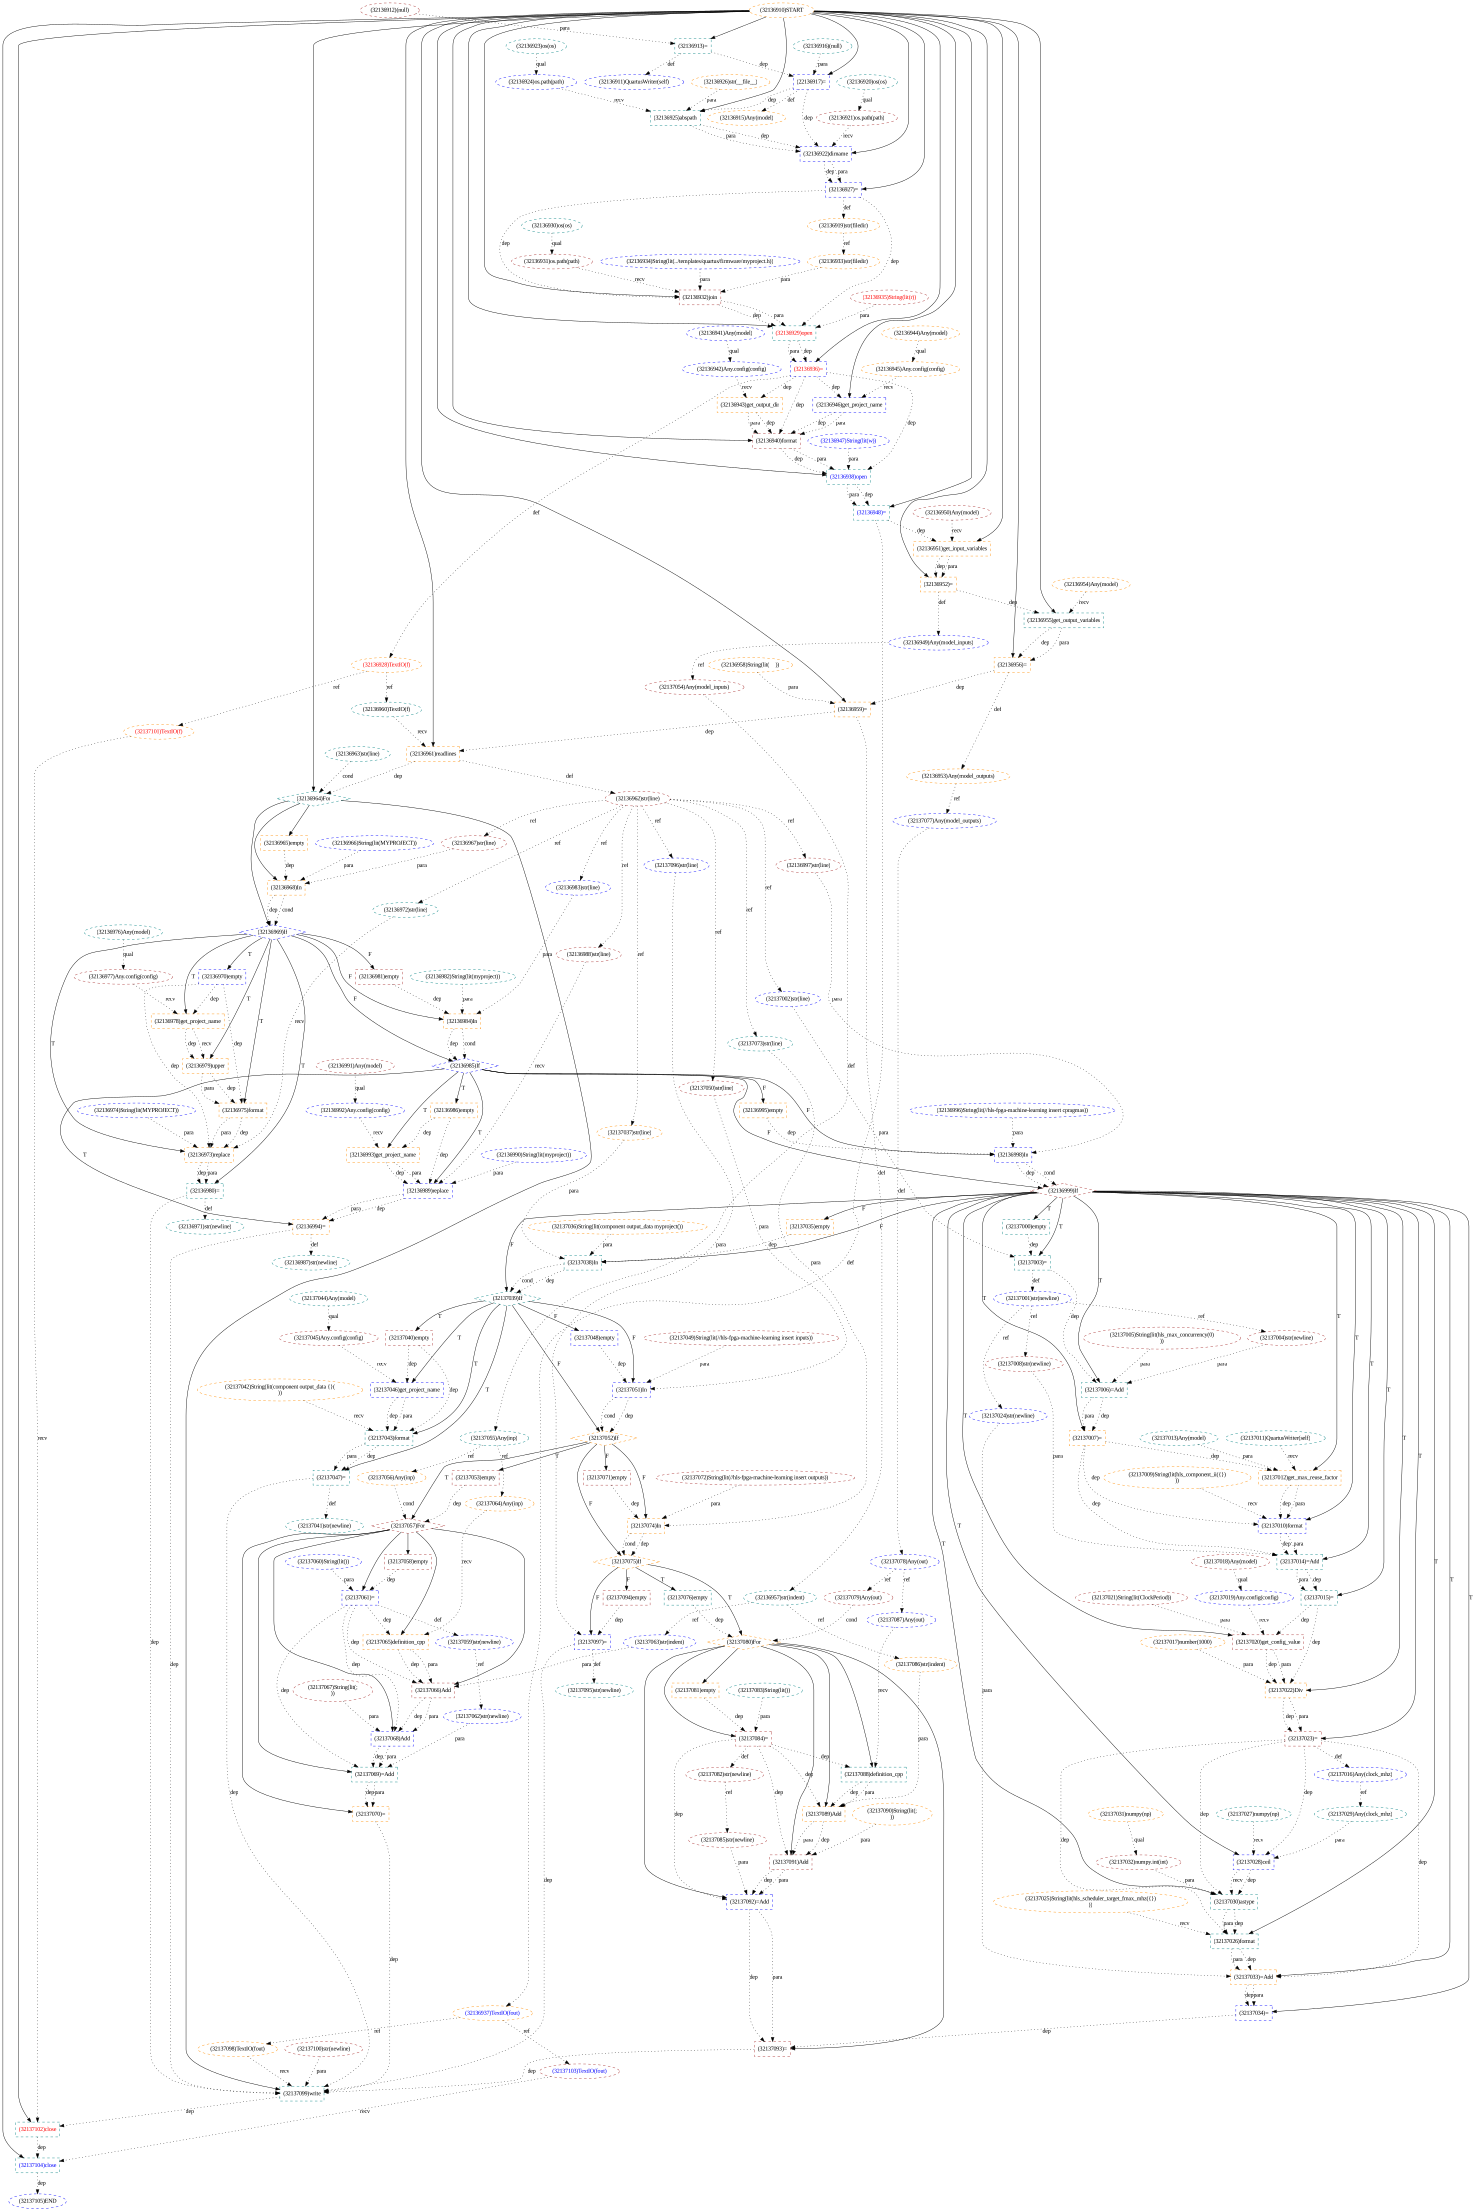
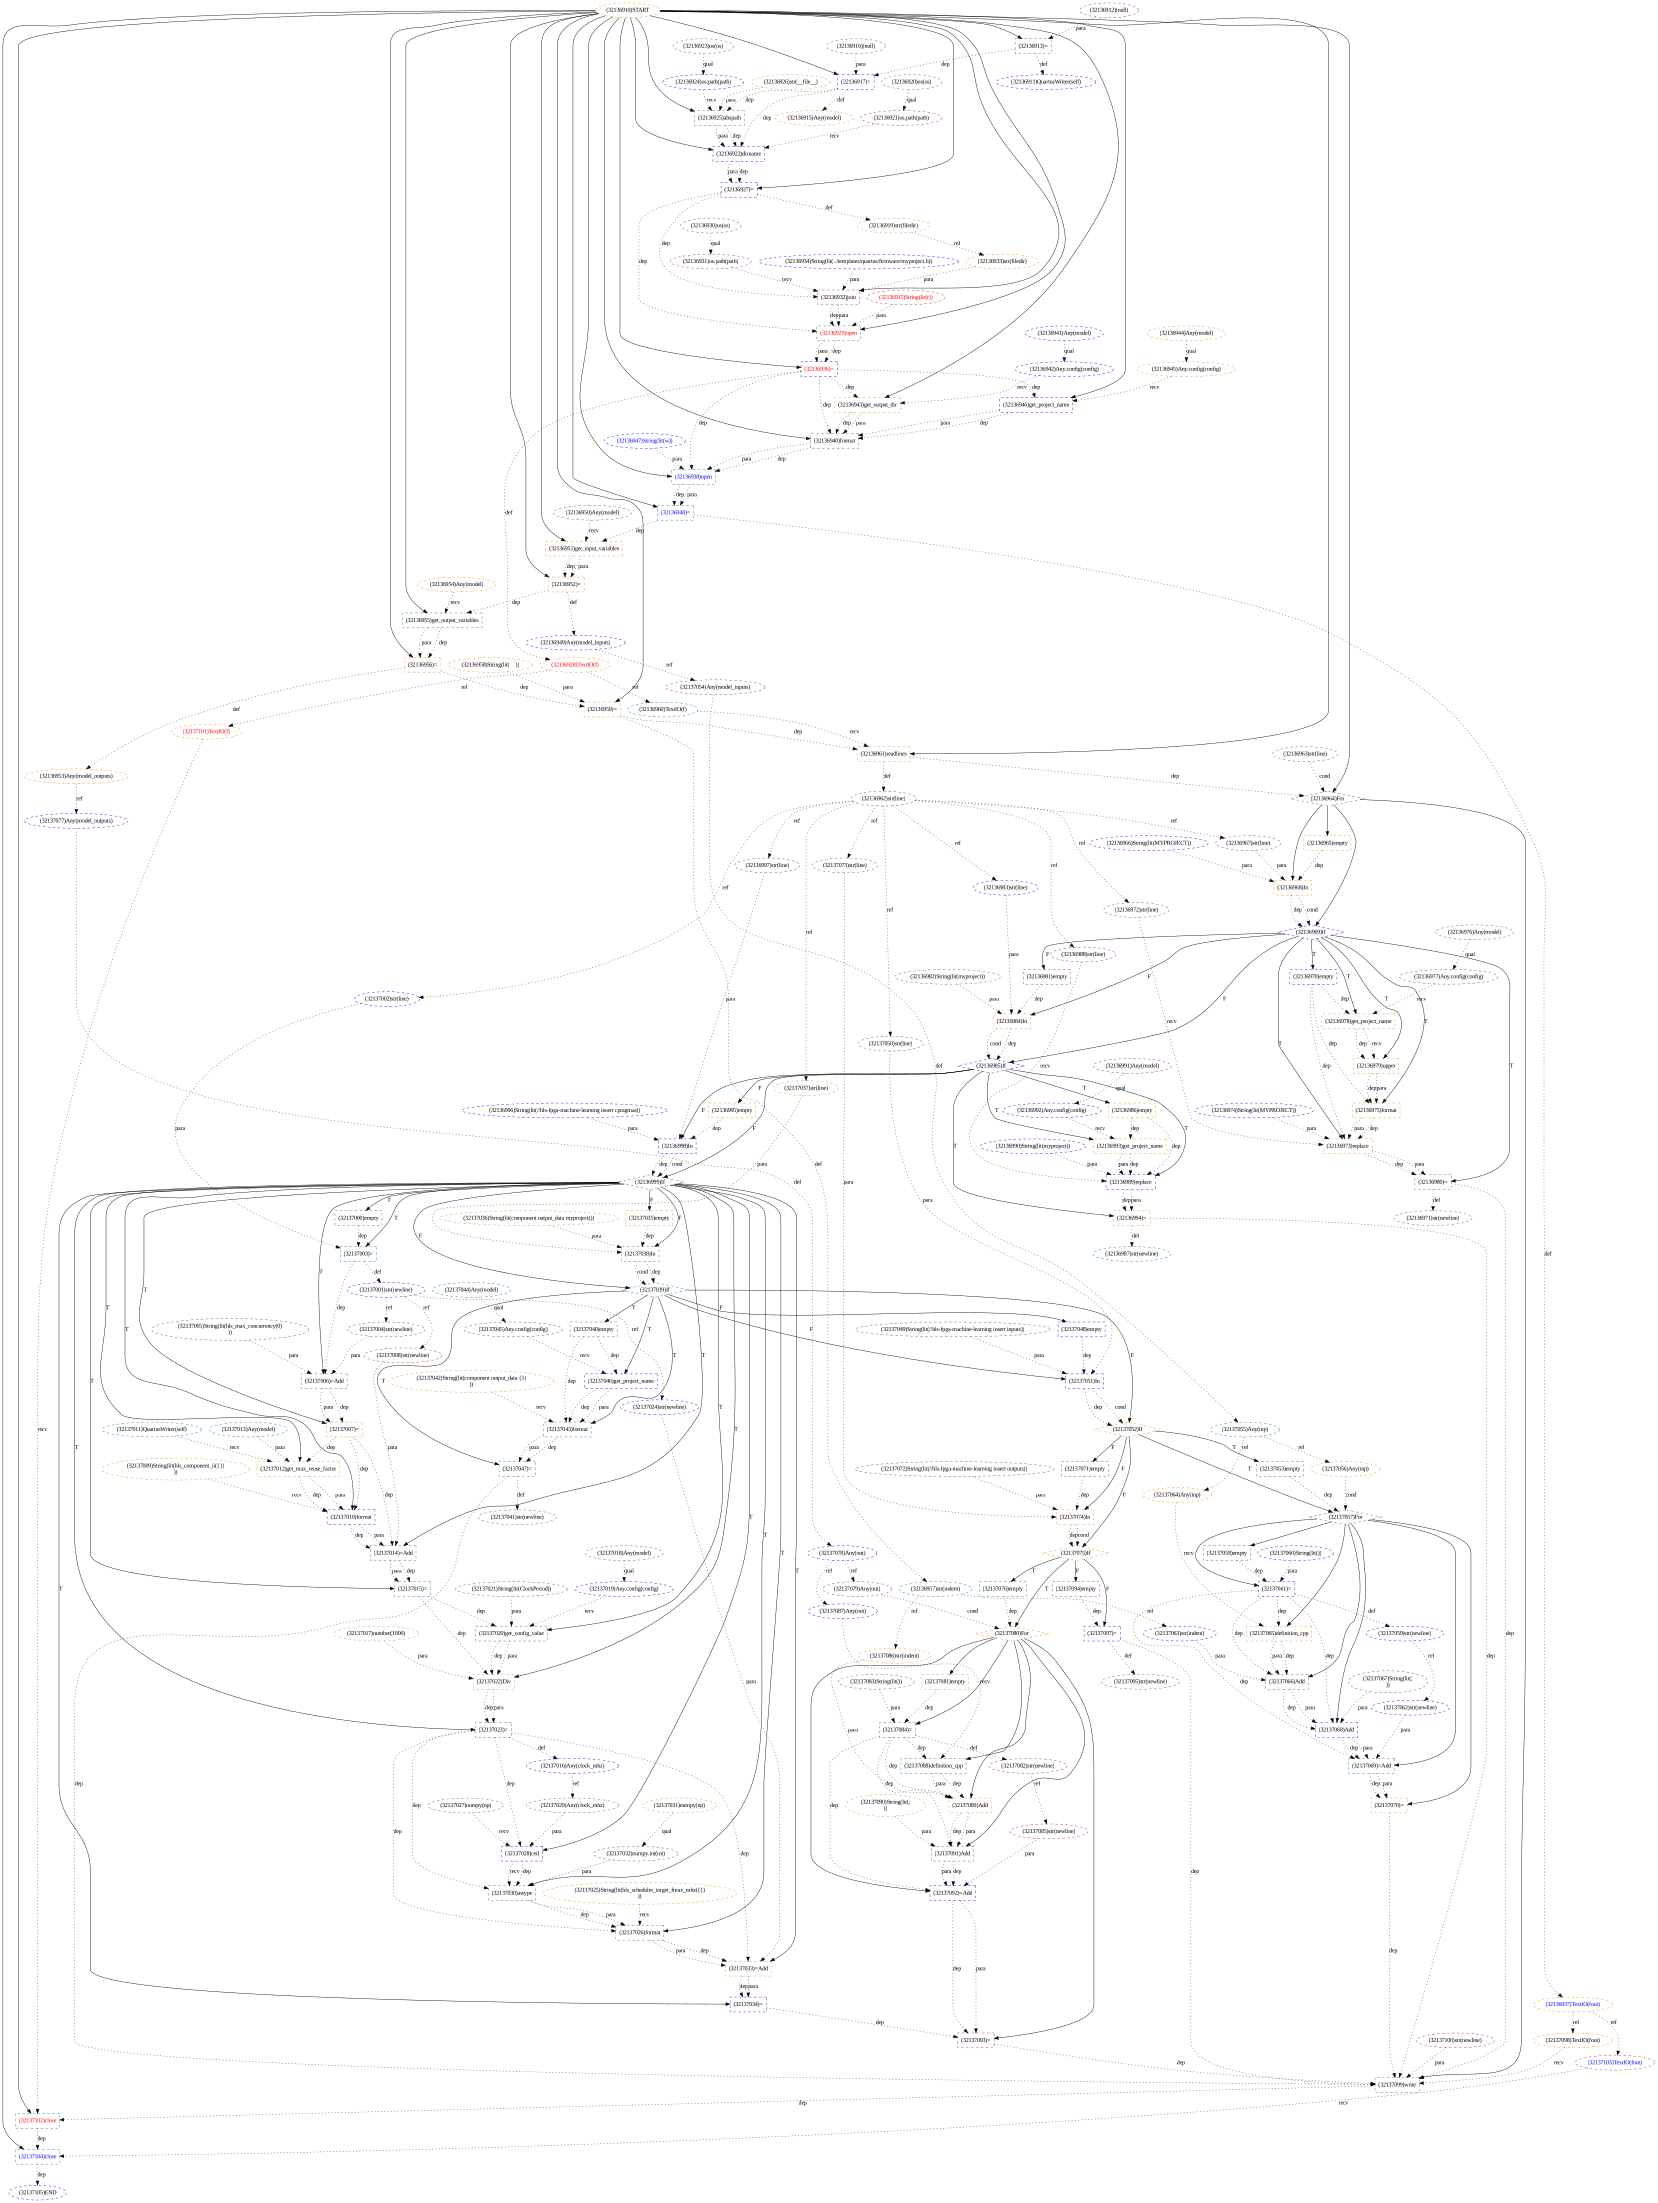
edge "(32136910)START" -> "(32136943)get_output_dir": added
node "(32137096)str(line)": removed
